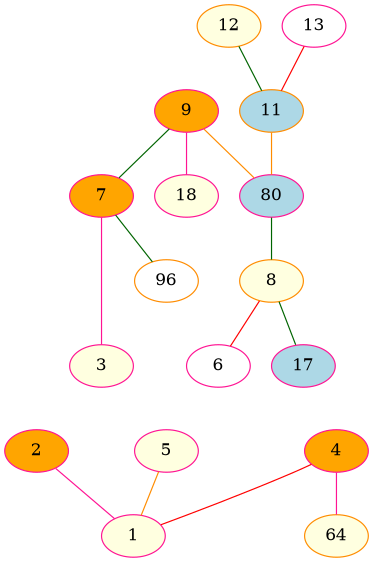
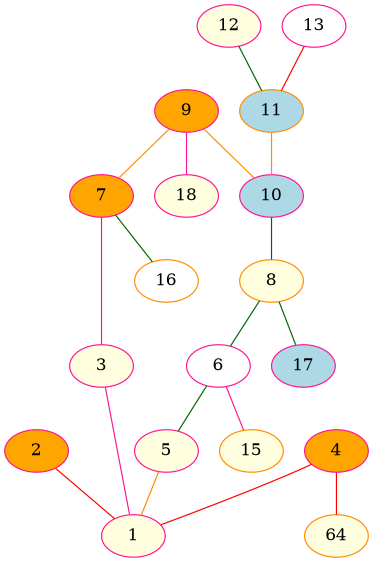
node "12": color darkorange -> deeppink
edge "9" -- "7": color darkgreen -> darkorange
node "80": label "80" -> "10"
node "96": label "96" -> "16"
edge "8" -- "6": color red -> darkgreen
edge "6" -- "5": added
edge "3" -- "1": added
node "15": added
edge "2" -- "1": color deeppink -> red
edge "4" -- "64": color deeppink -> red
